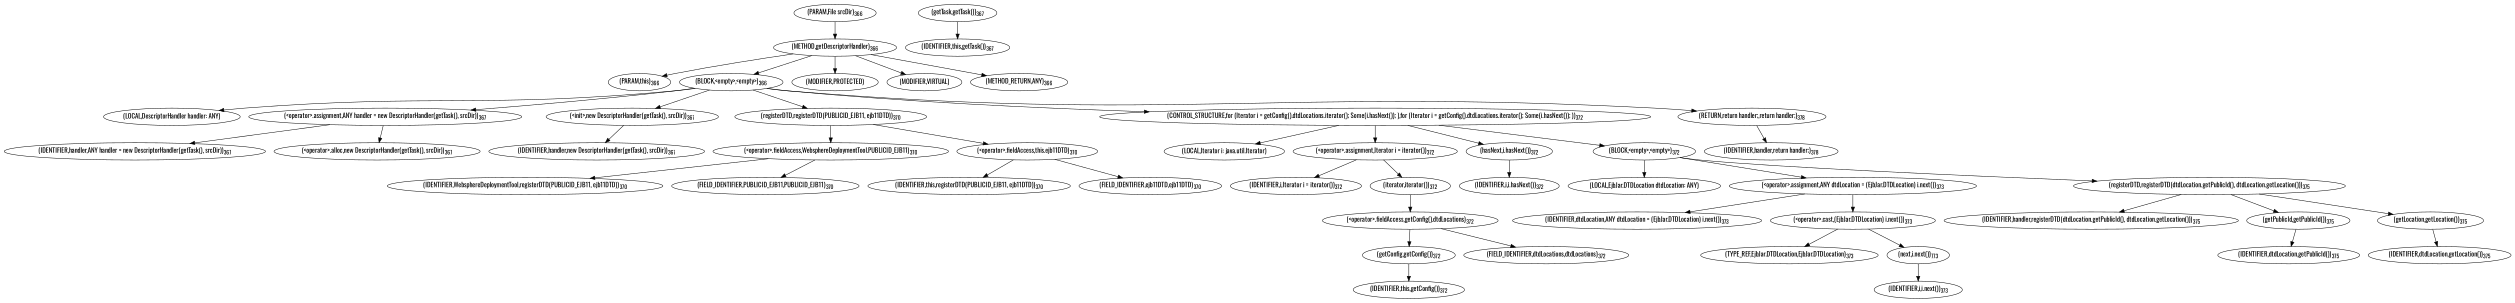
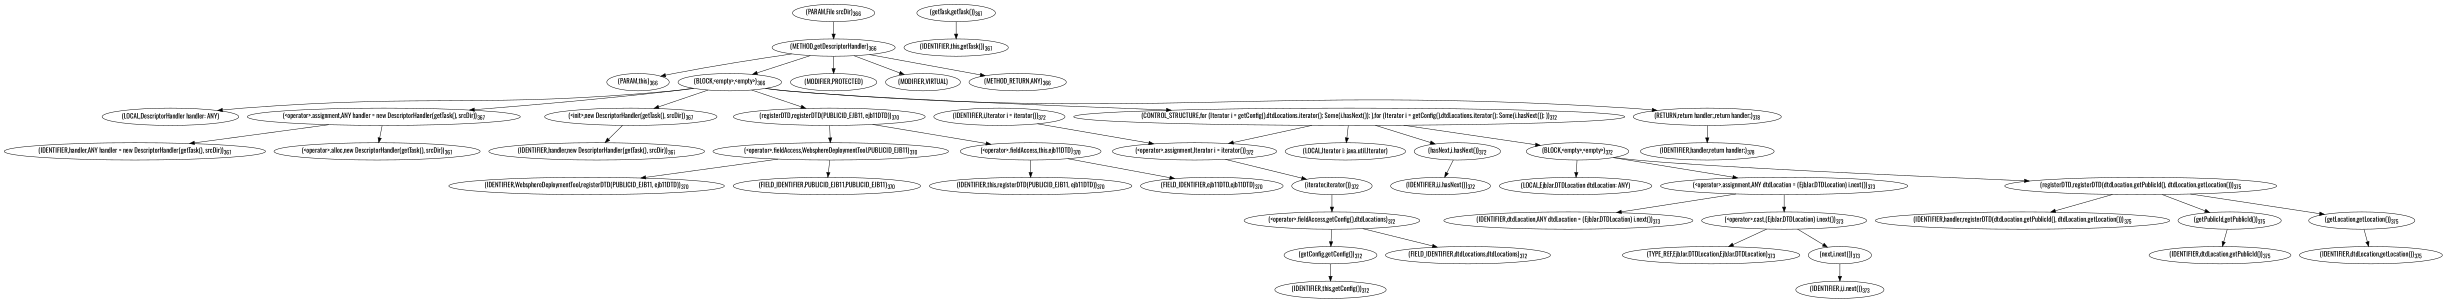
edge "(<operator>.assignment,Iterator i = iterator())" -> "(IDENTIFIER,i,Iterator i = iterator())": reversed
node "(next,i.next())": text "773" -> "373"
